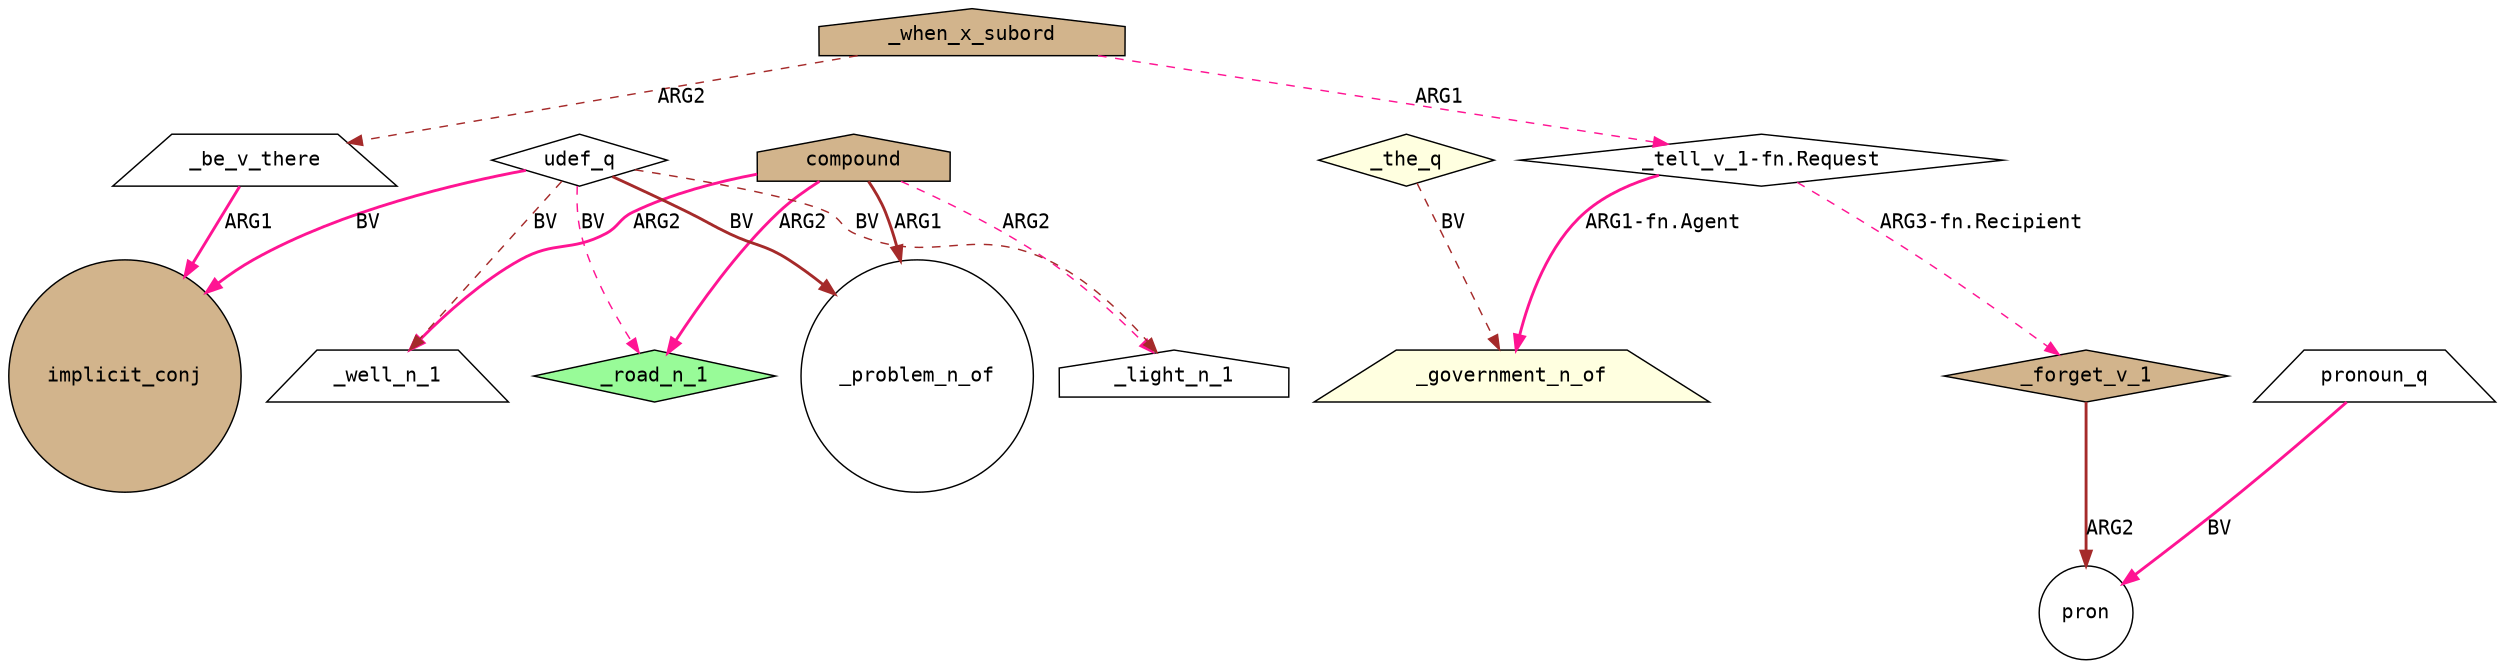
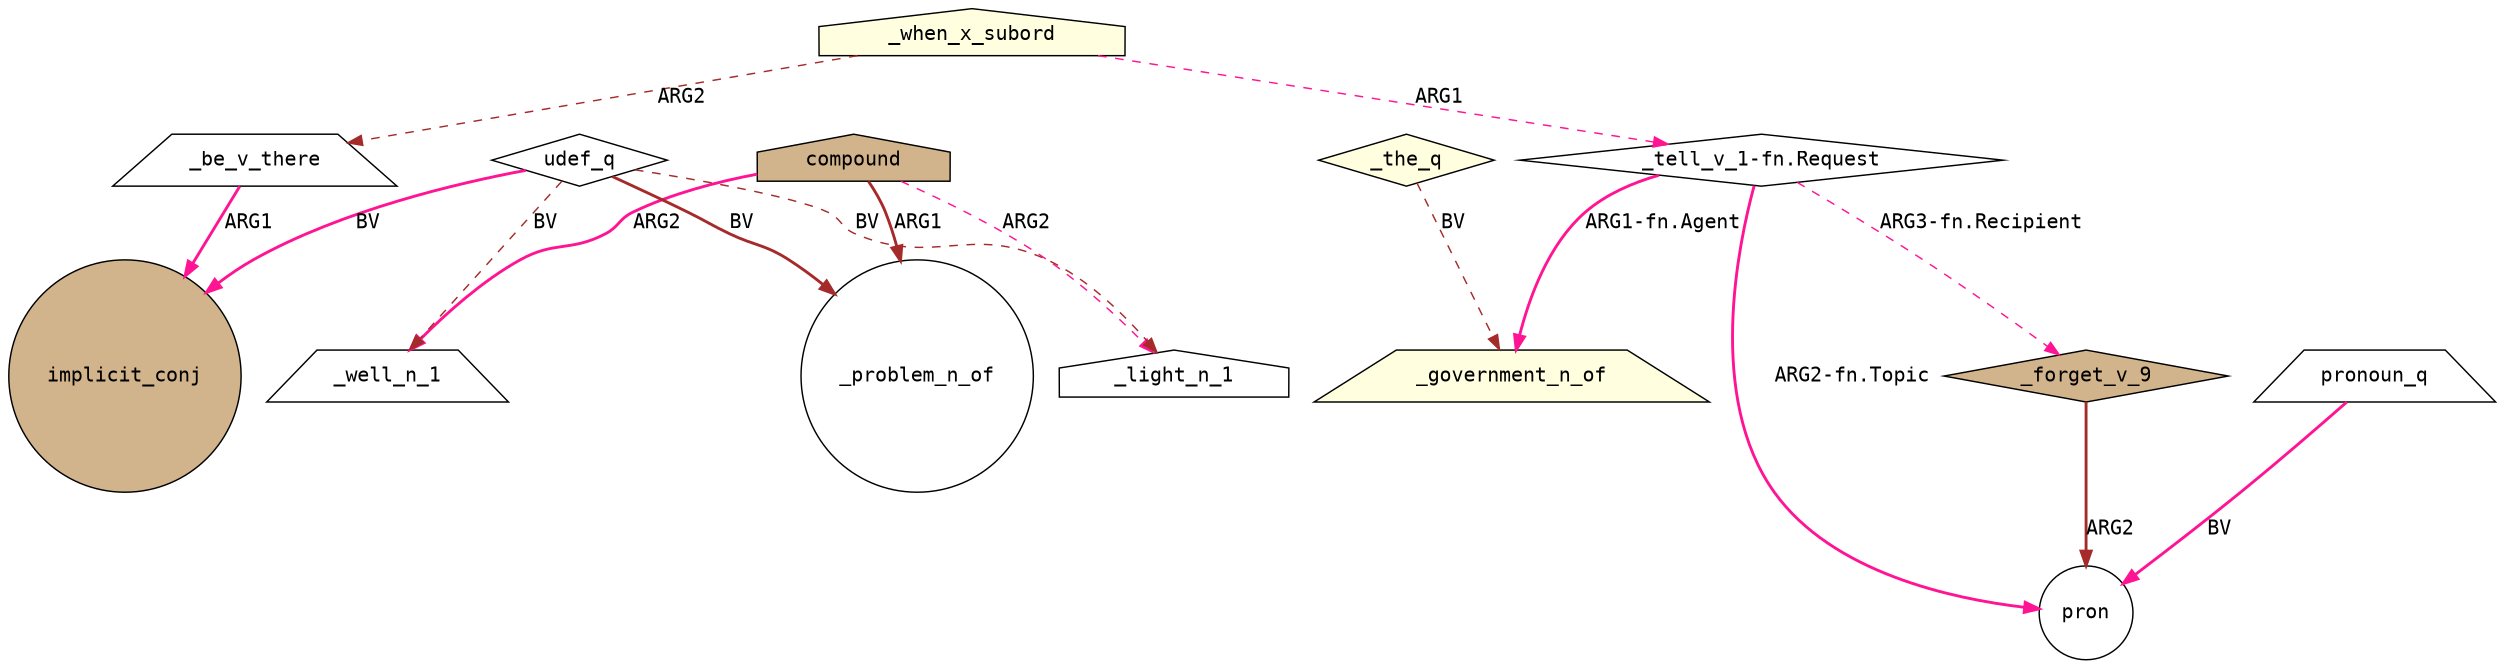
node "_when_x_subord": fillcolor tan -> lightyellow
node "_road_n_1": removed
node "_forget_v_1": label "_forget_v_1" -> "_forget_v_9"
edge "_tell_v_1-fn.Request" -> "pron": added, label "ARG2-fn.Topic"
